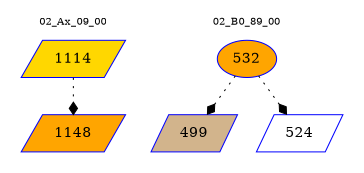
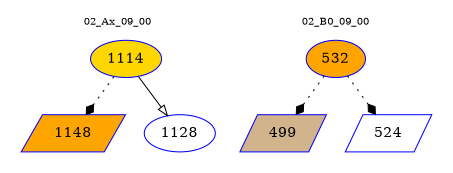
cluster "02_B0_89_00": label "02_B0_89_00" -> "02_B0_09_00"
node "1114": shape parallelogram -> ellipse
node "1128": added
